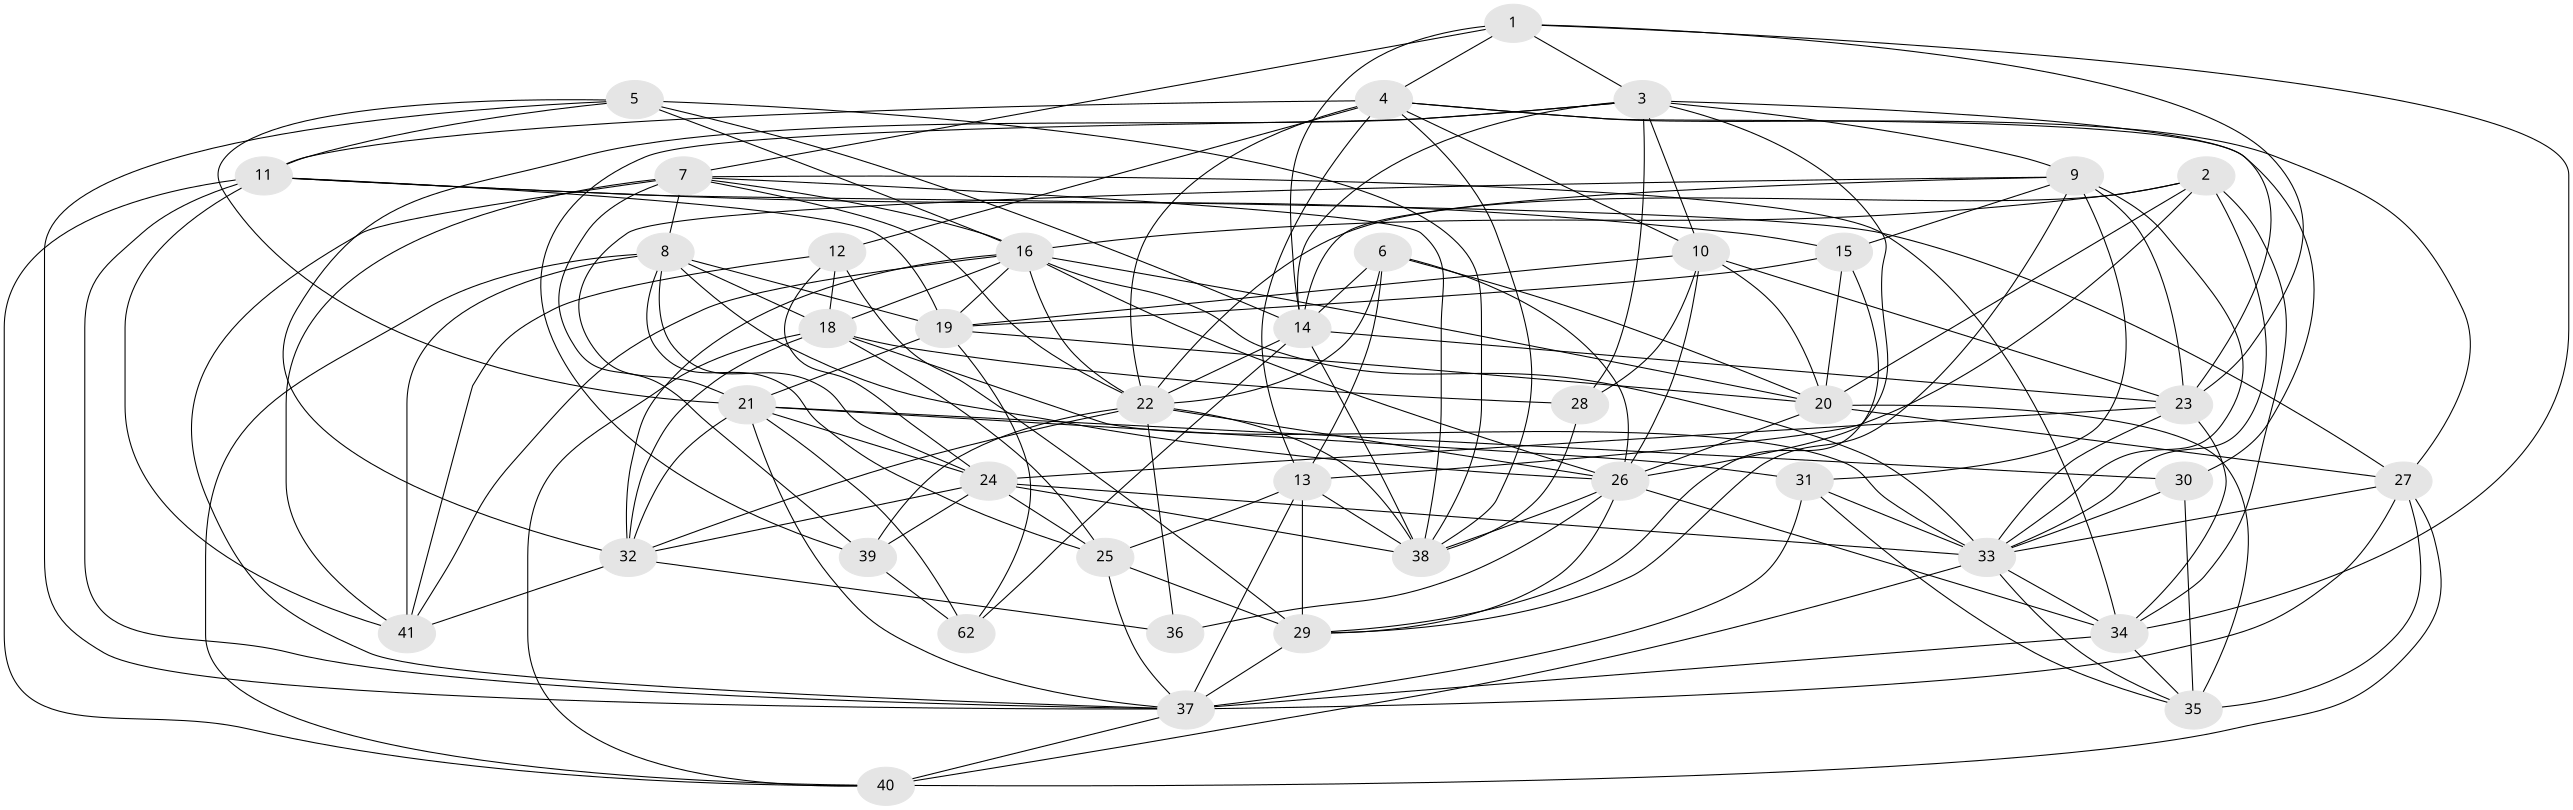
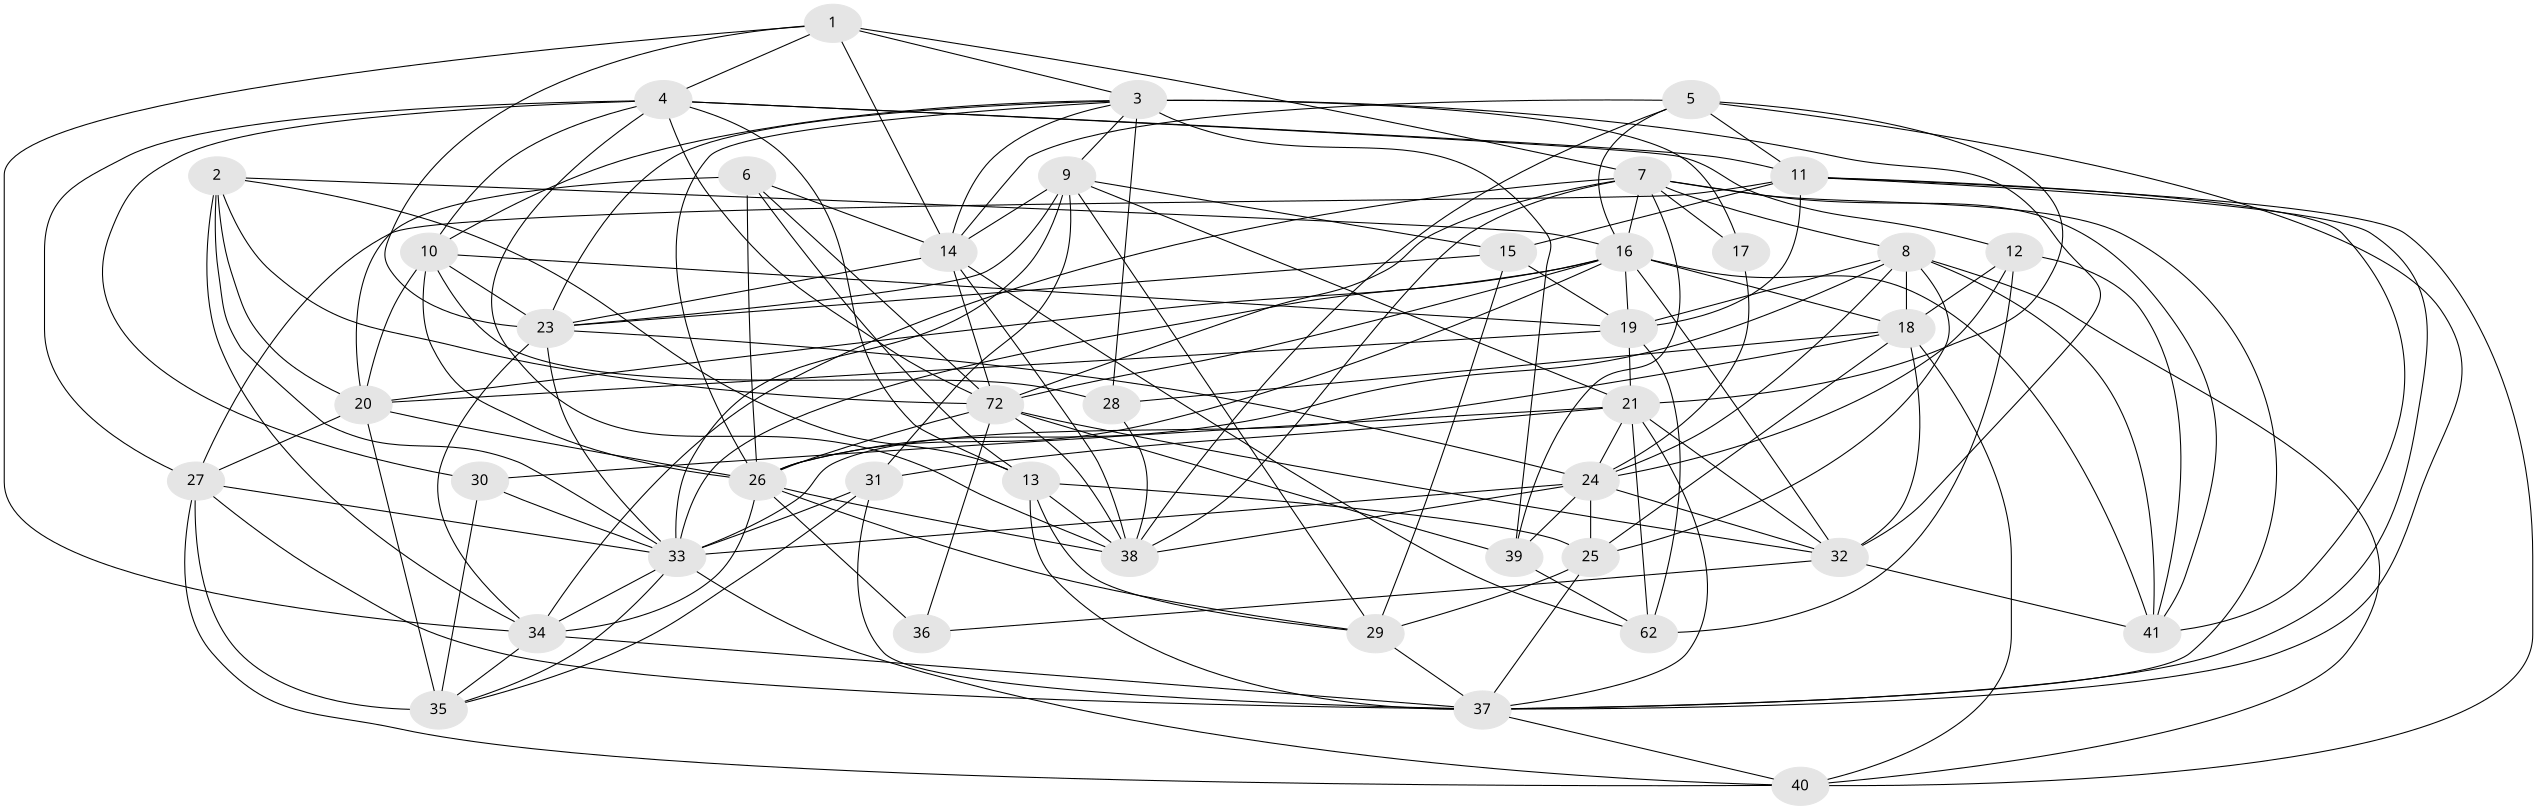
node "17": added
edge "15" -- "20": now "15" -- "23"
node "22": label "22" -> "72"
edge "12" -- "29": now "12" -- "62"
